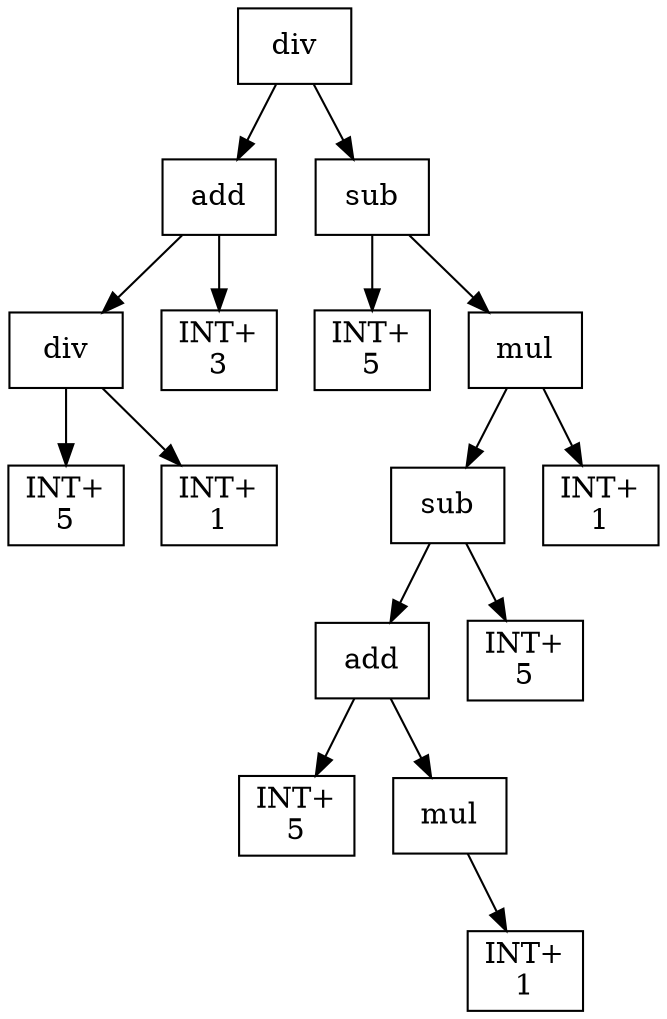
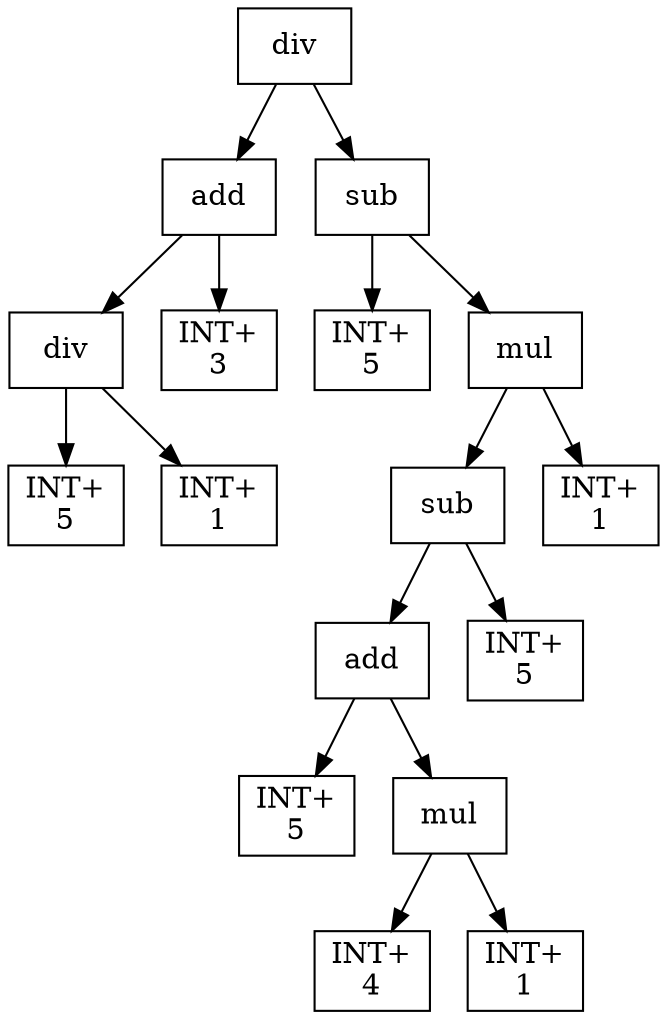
node "INT+ 4": added
